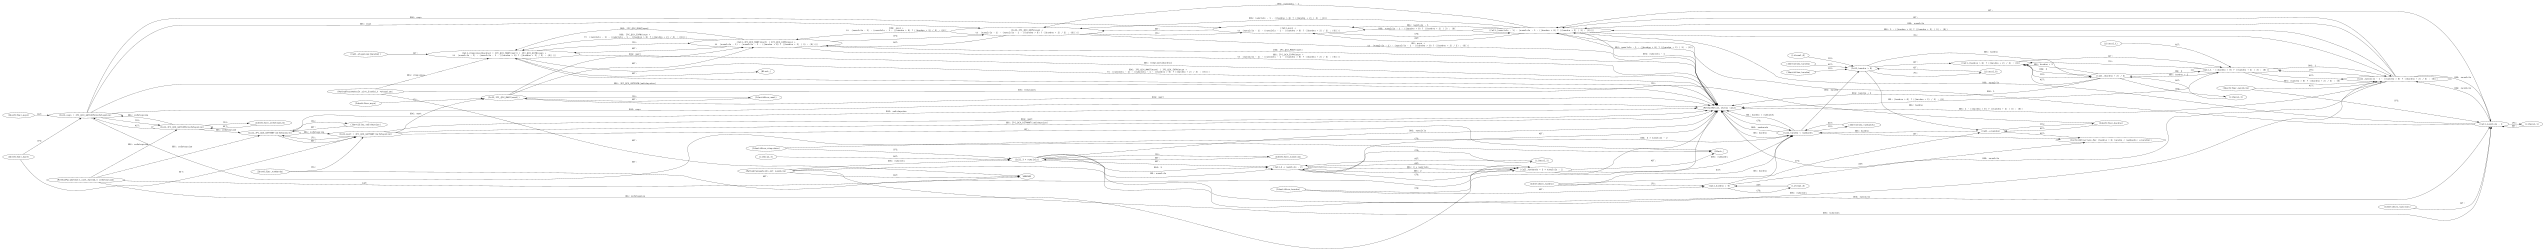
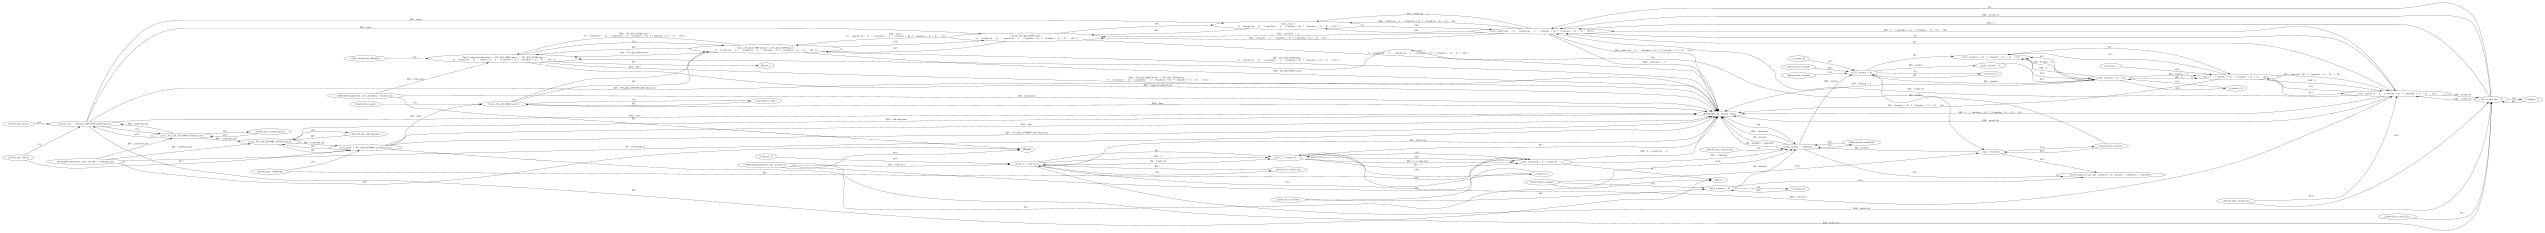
node "(Call,bandno + 2)": added
edge "(Identifier,stepsizes)" -> "(Call,3 * numrlvls)": now "(Literal,2)" -> "(Call,3 * numrlvls)"
